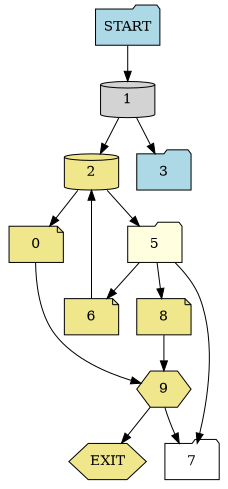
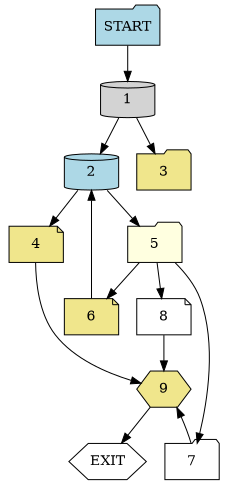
node "2": fillcolor khaki -> lightblue
node "3": fillcolor lightblue -> khaki
node "0": label "0" -> "4"
node "8": fillcolor khaki -> white
edge "9" -> "7": reversed
node "EXIT": fillcolor khaki -> white
